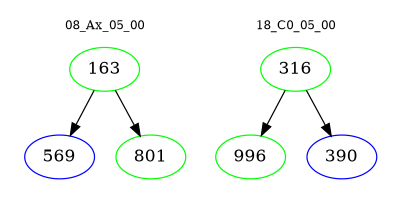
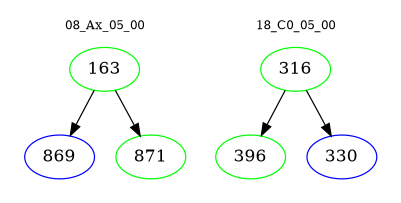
node "569": label "569" -> "869"
node "801": label "801" -> "871"
node "996": label "996" -> "396"
node "390": label "390" -> "330"
